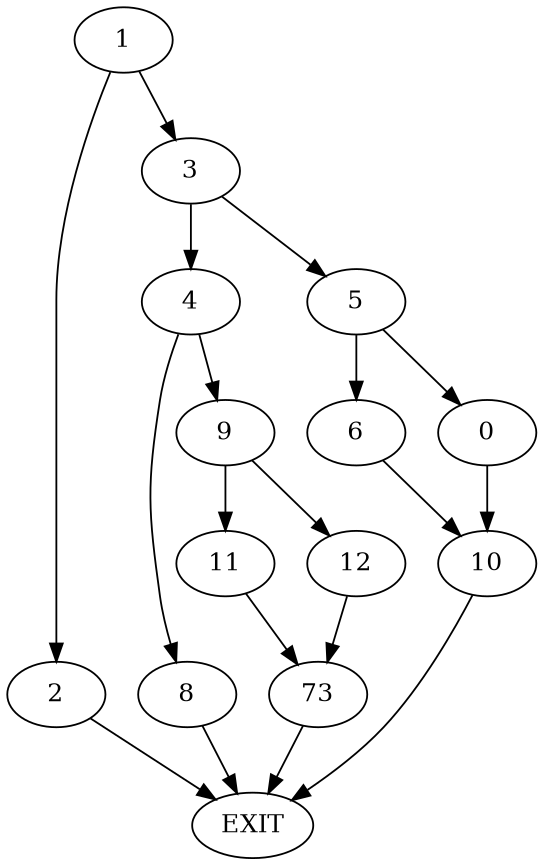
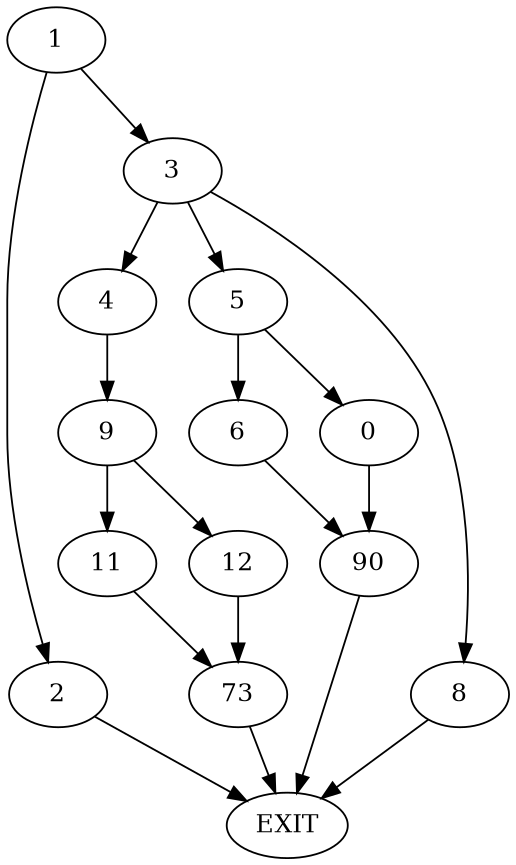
edge "4" -> "8": now "3" -> "8"
node "10": label "10" -> "90"
